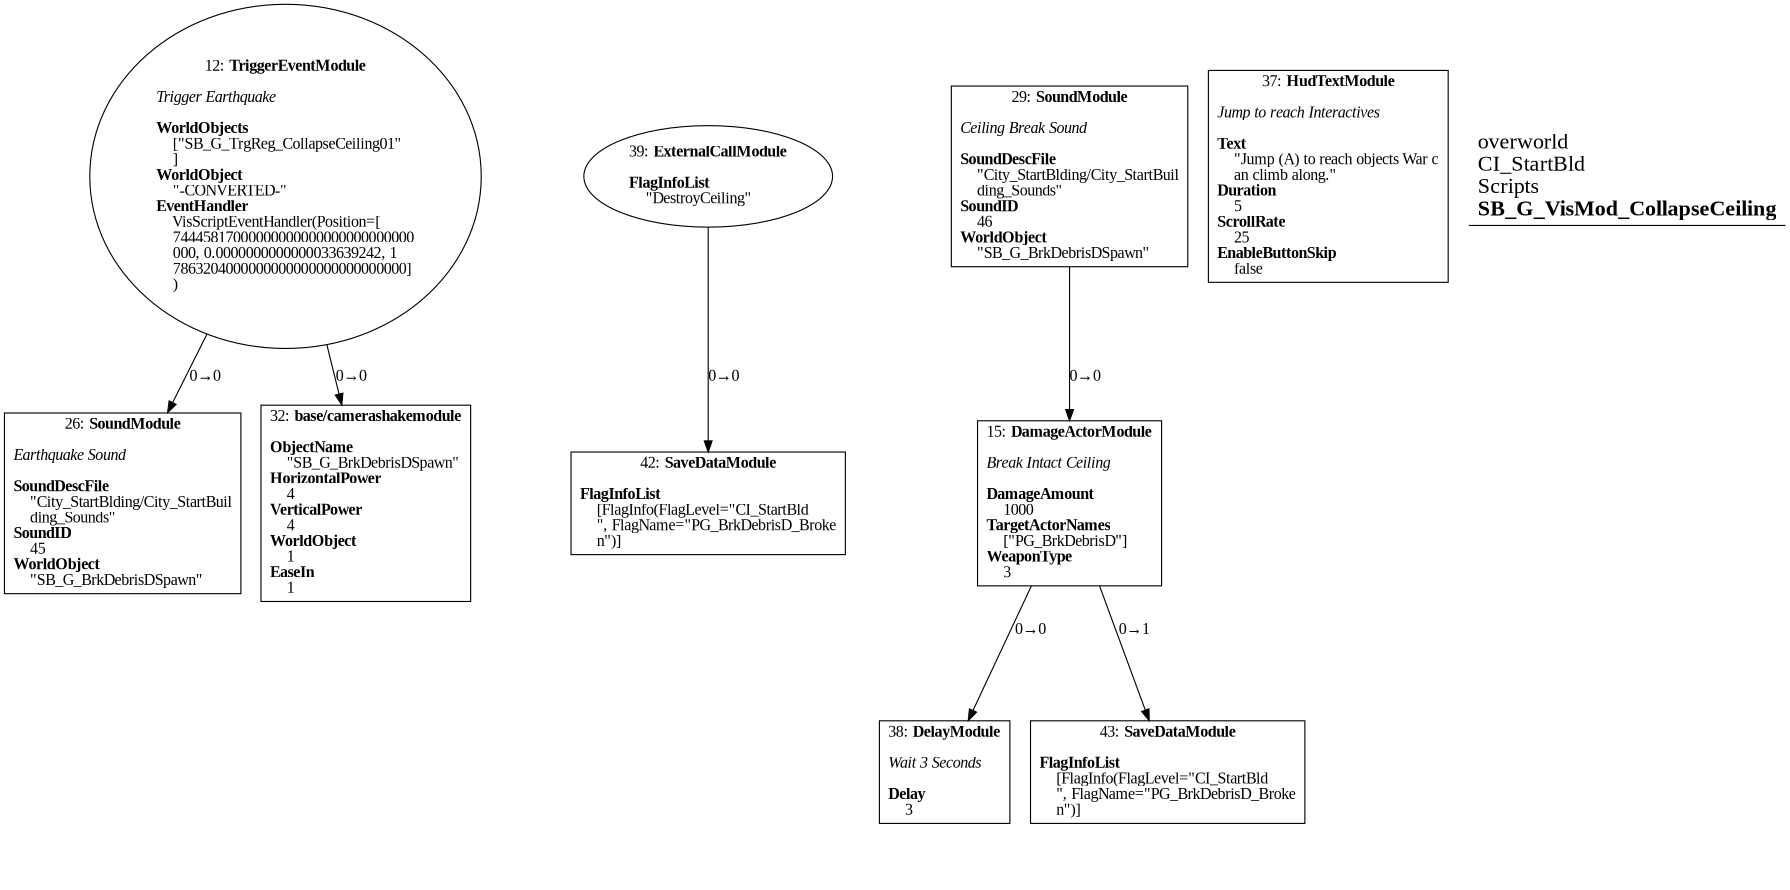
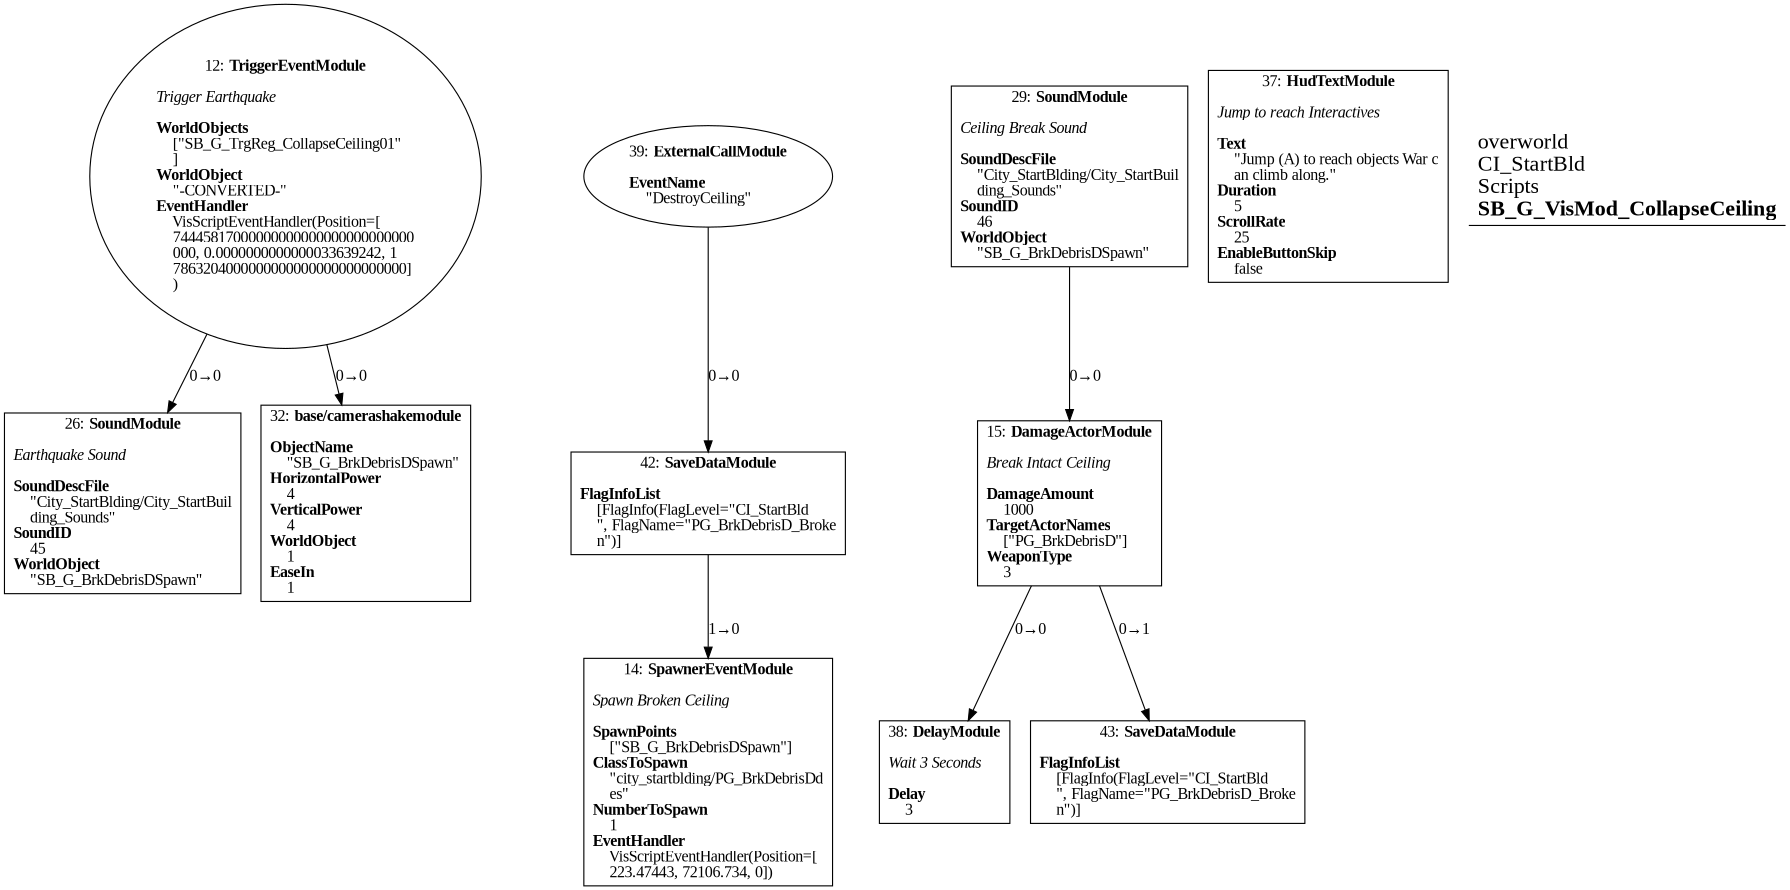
node "39:": text "FlagInfoList" -> "EventName"
node "14:": added
